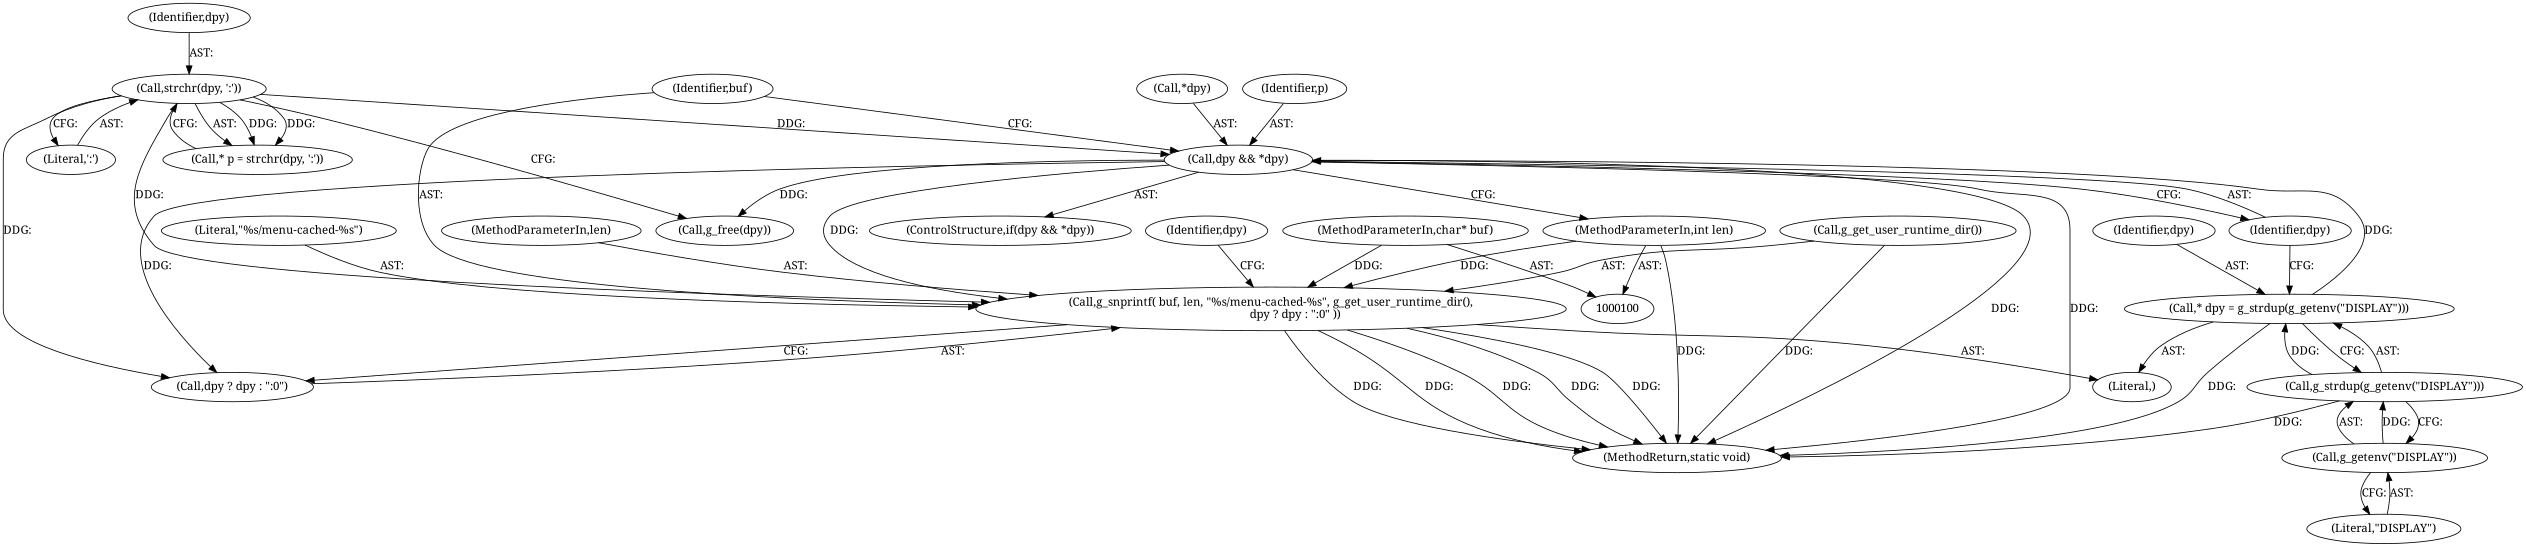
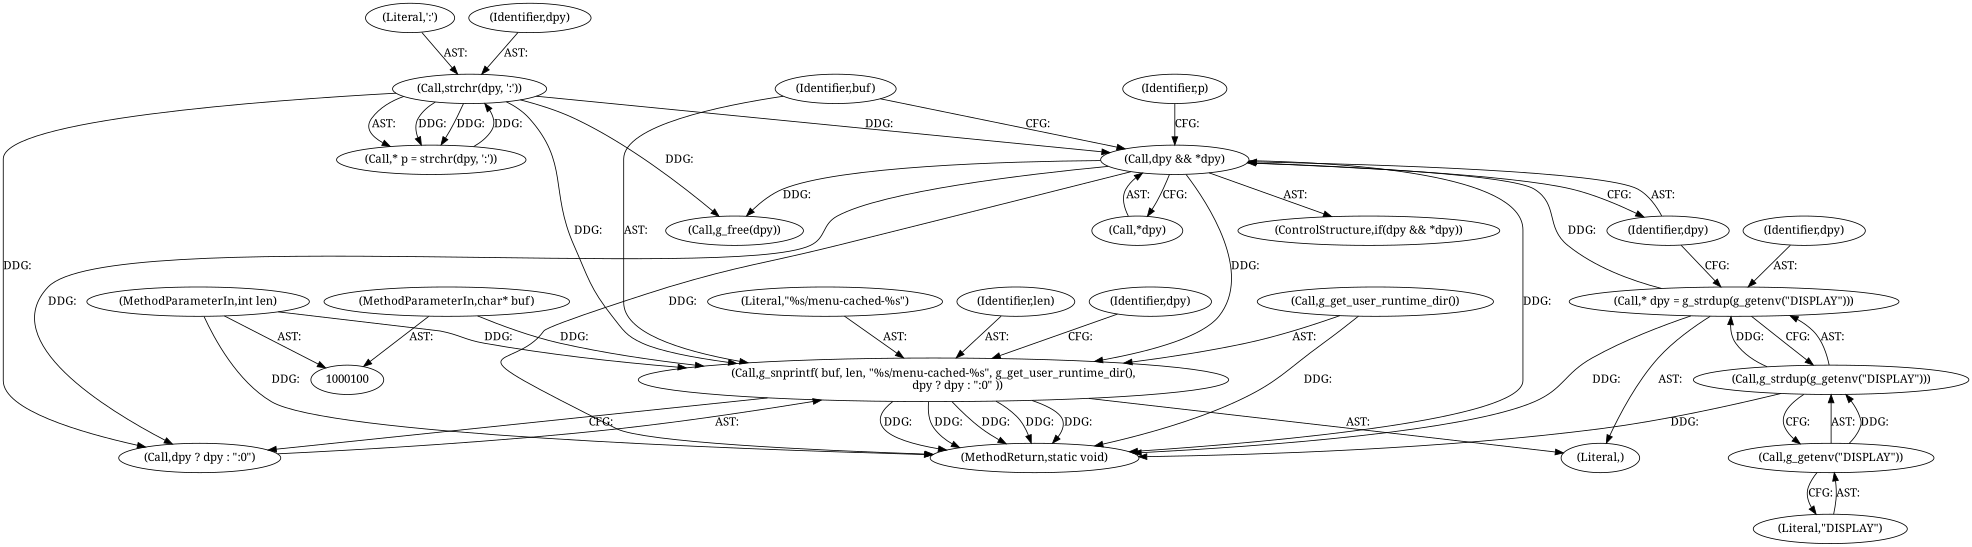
edge "(Call,strchr(dpy, ':'))" -> "(Literal,':')": removed, label "CFG:"
edge "(Call,* p = strchr(dpy, ':'))" -> "(Call,strchr(dpy, ':'))": label "CFG: " -> "DDG: "
edge "(Identifier,p)" -> "(Call,dpy && *dpy)": label "AST: " -> "CFG: "
edge "(Call,strchr(dpy, ':'))" -> "(Call,g_free(dpy))": label "CFG: " -> "DDG: "
edge "(Call,dpy && *dpy)" -> "(MethodParameterIn,int len)": now "(Call,dpy && *dpy)" -> "(Call,*dpy)"
node "(MethodParameterIn,len)": label "(MethodParameterIn,len)" -> "(Identifier,len)"
